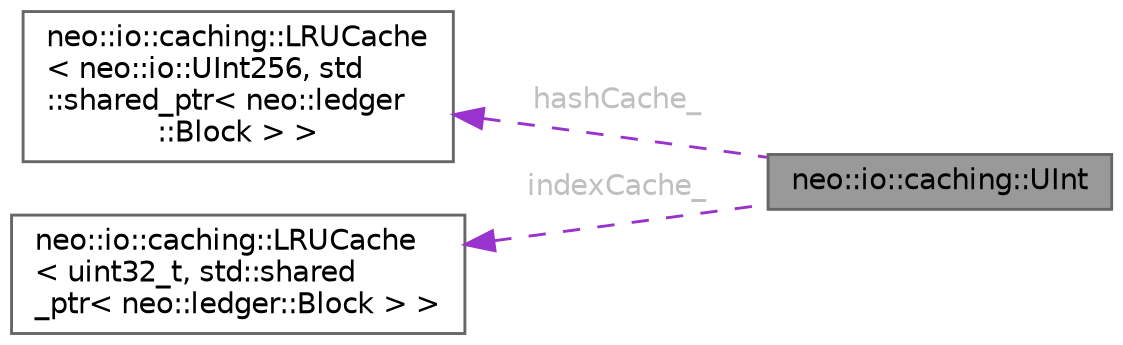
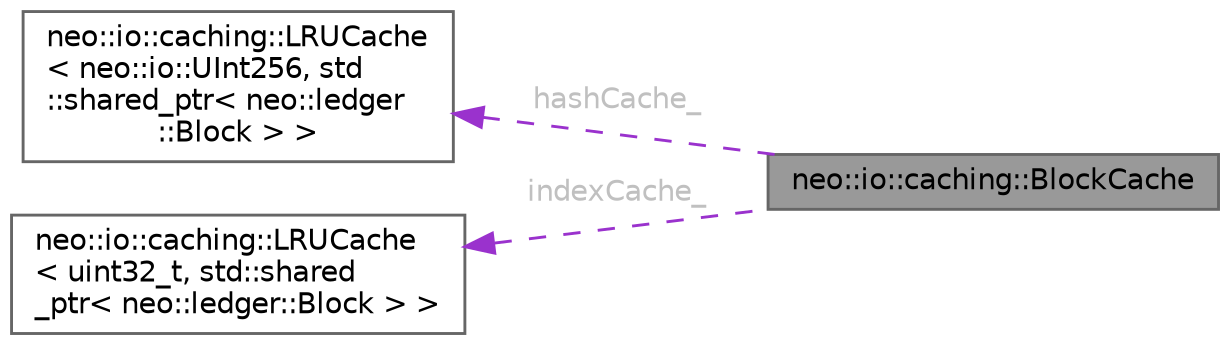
node "neo::io::caching::UInt": label "neo::io::caching::UInt" -> "neo::io::caching::BlockCache"
